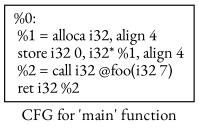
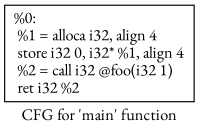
node "%0:": text "%2 = call i32 @foo(i32 7)" -> "%2 = call i32 @foo(i32 1)"
